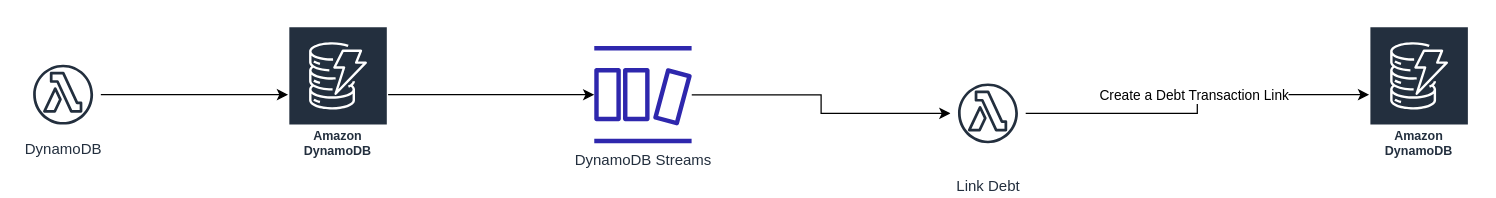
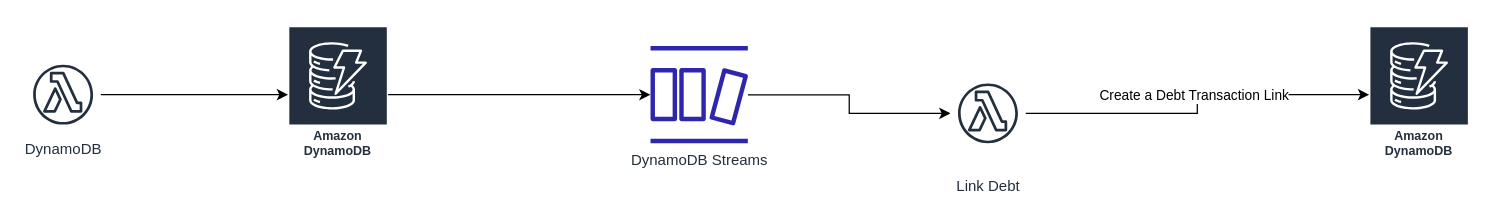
node "DynamoDB Streams": moved (643, 94) -> (699, 94)
